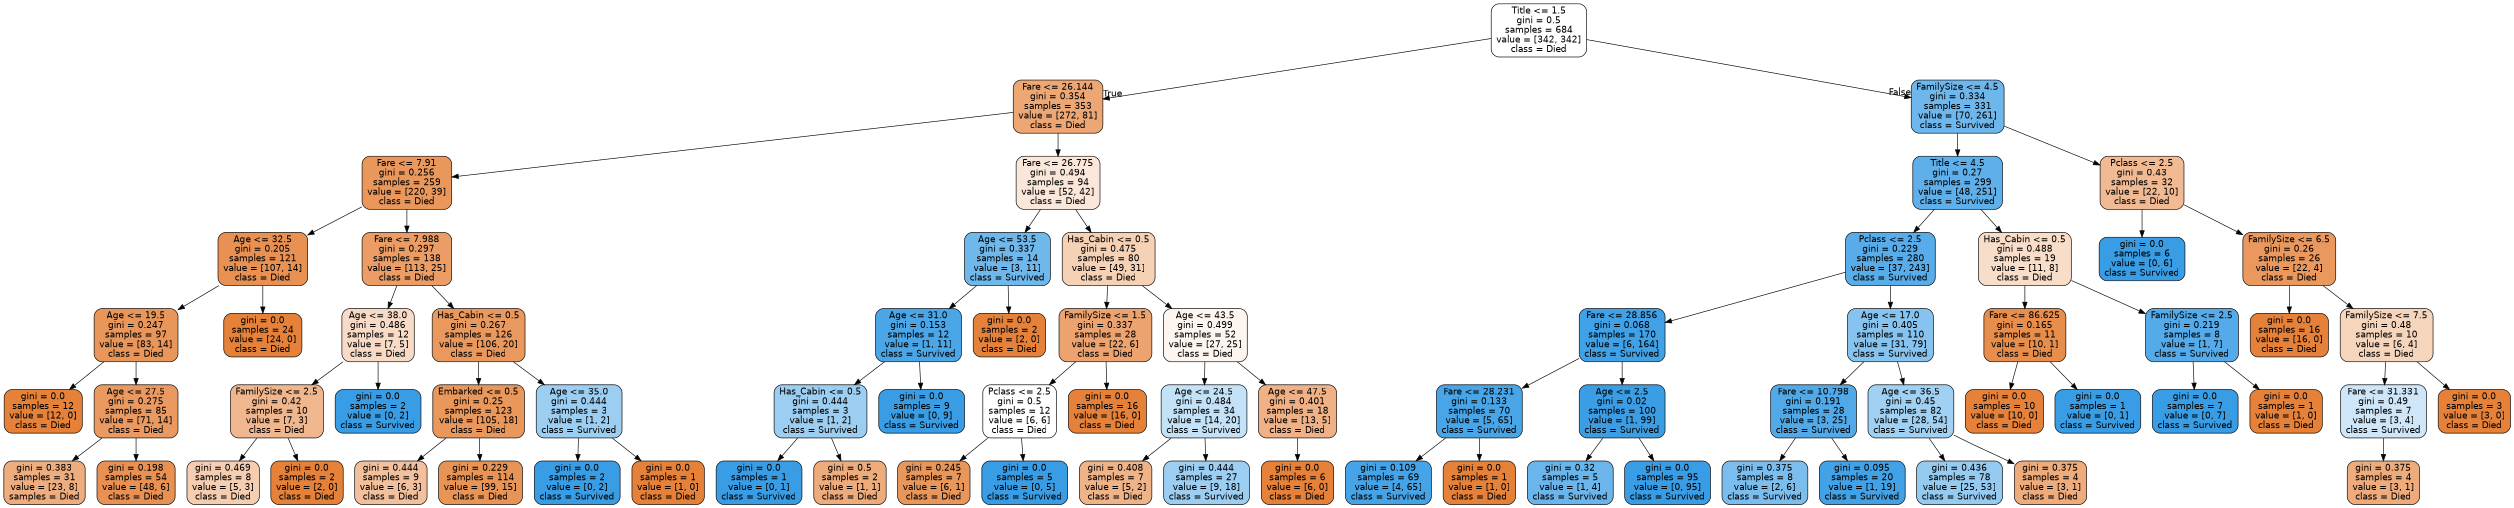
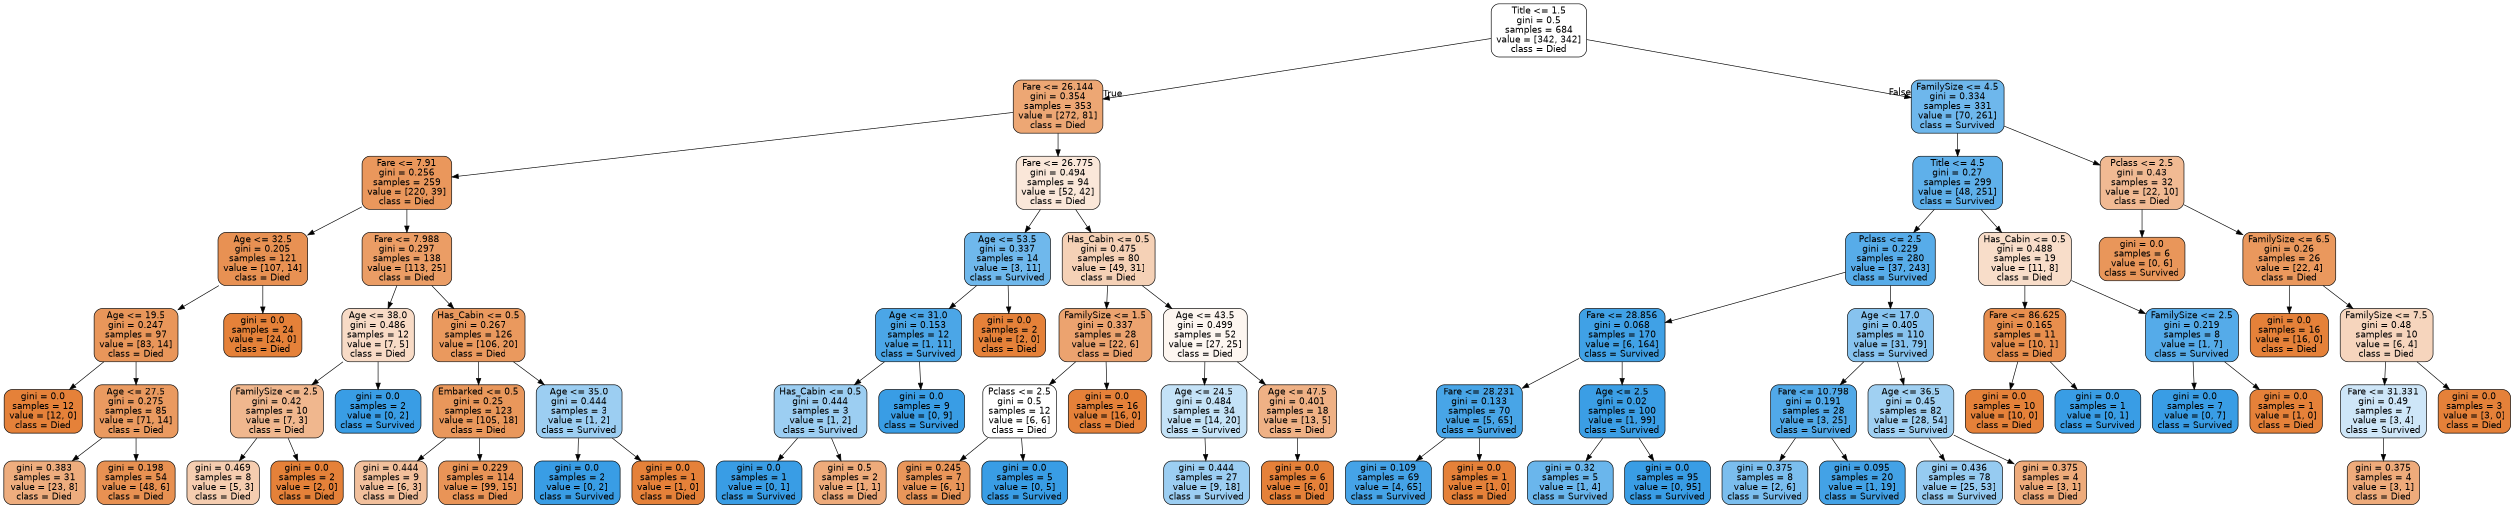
node "gini = 0.0 samples = 6 value = [0, 6] class = Survived": fillcolor #399de5 -> #e9965a
node "gini = 0.383 samples = 31 value = [23, 8] samples = Died": label "gini = 0.383 samples = 31 value = [23, 8] samples = Died" -> "gini = 0.383 samples = 31 value = [23, 8] class = Died"
node "gini = 0.408 samples = 7 value = [5, 2] class = Died": removed
